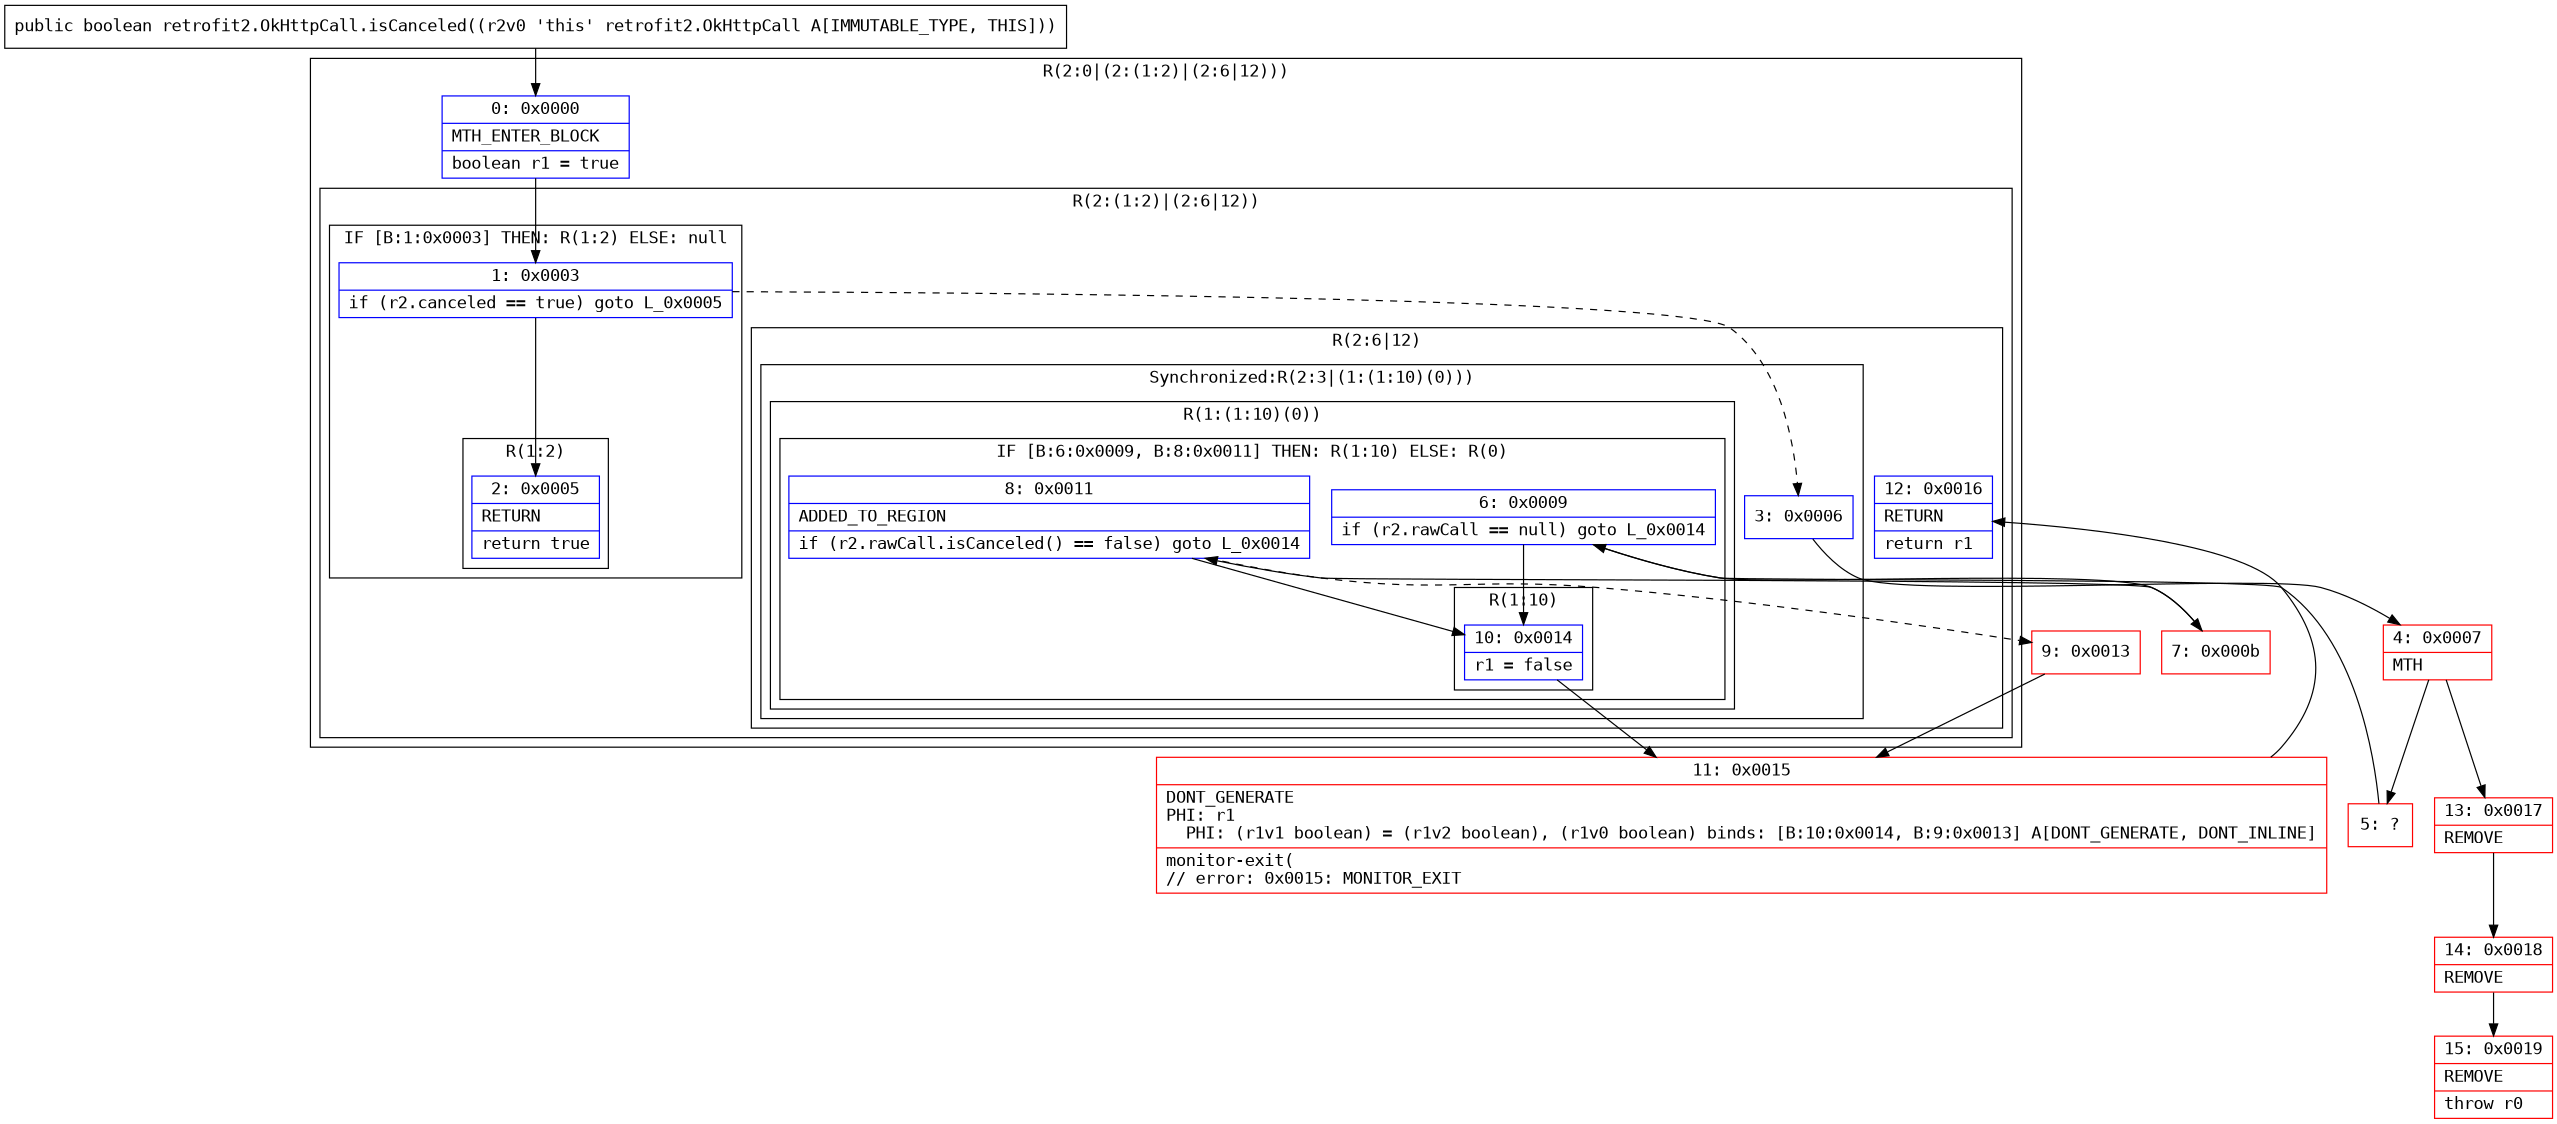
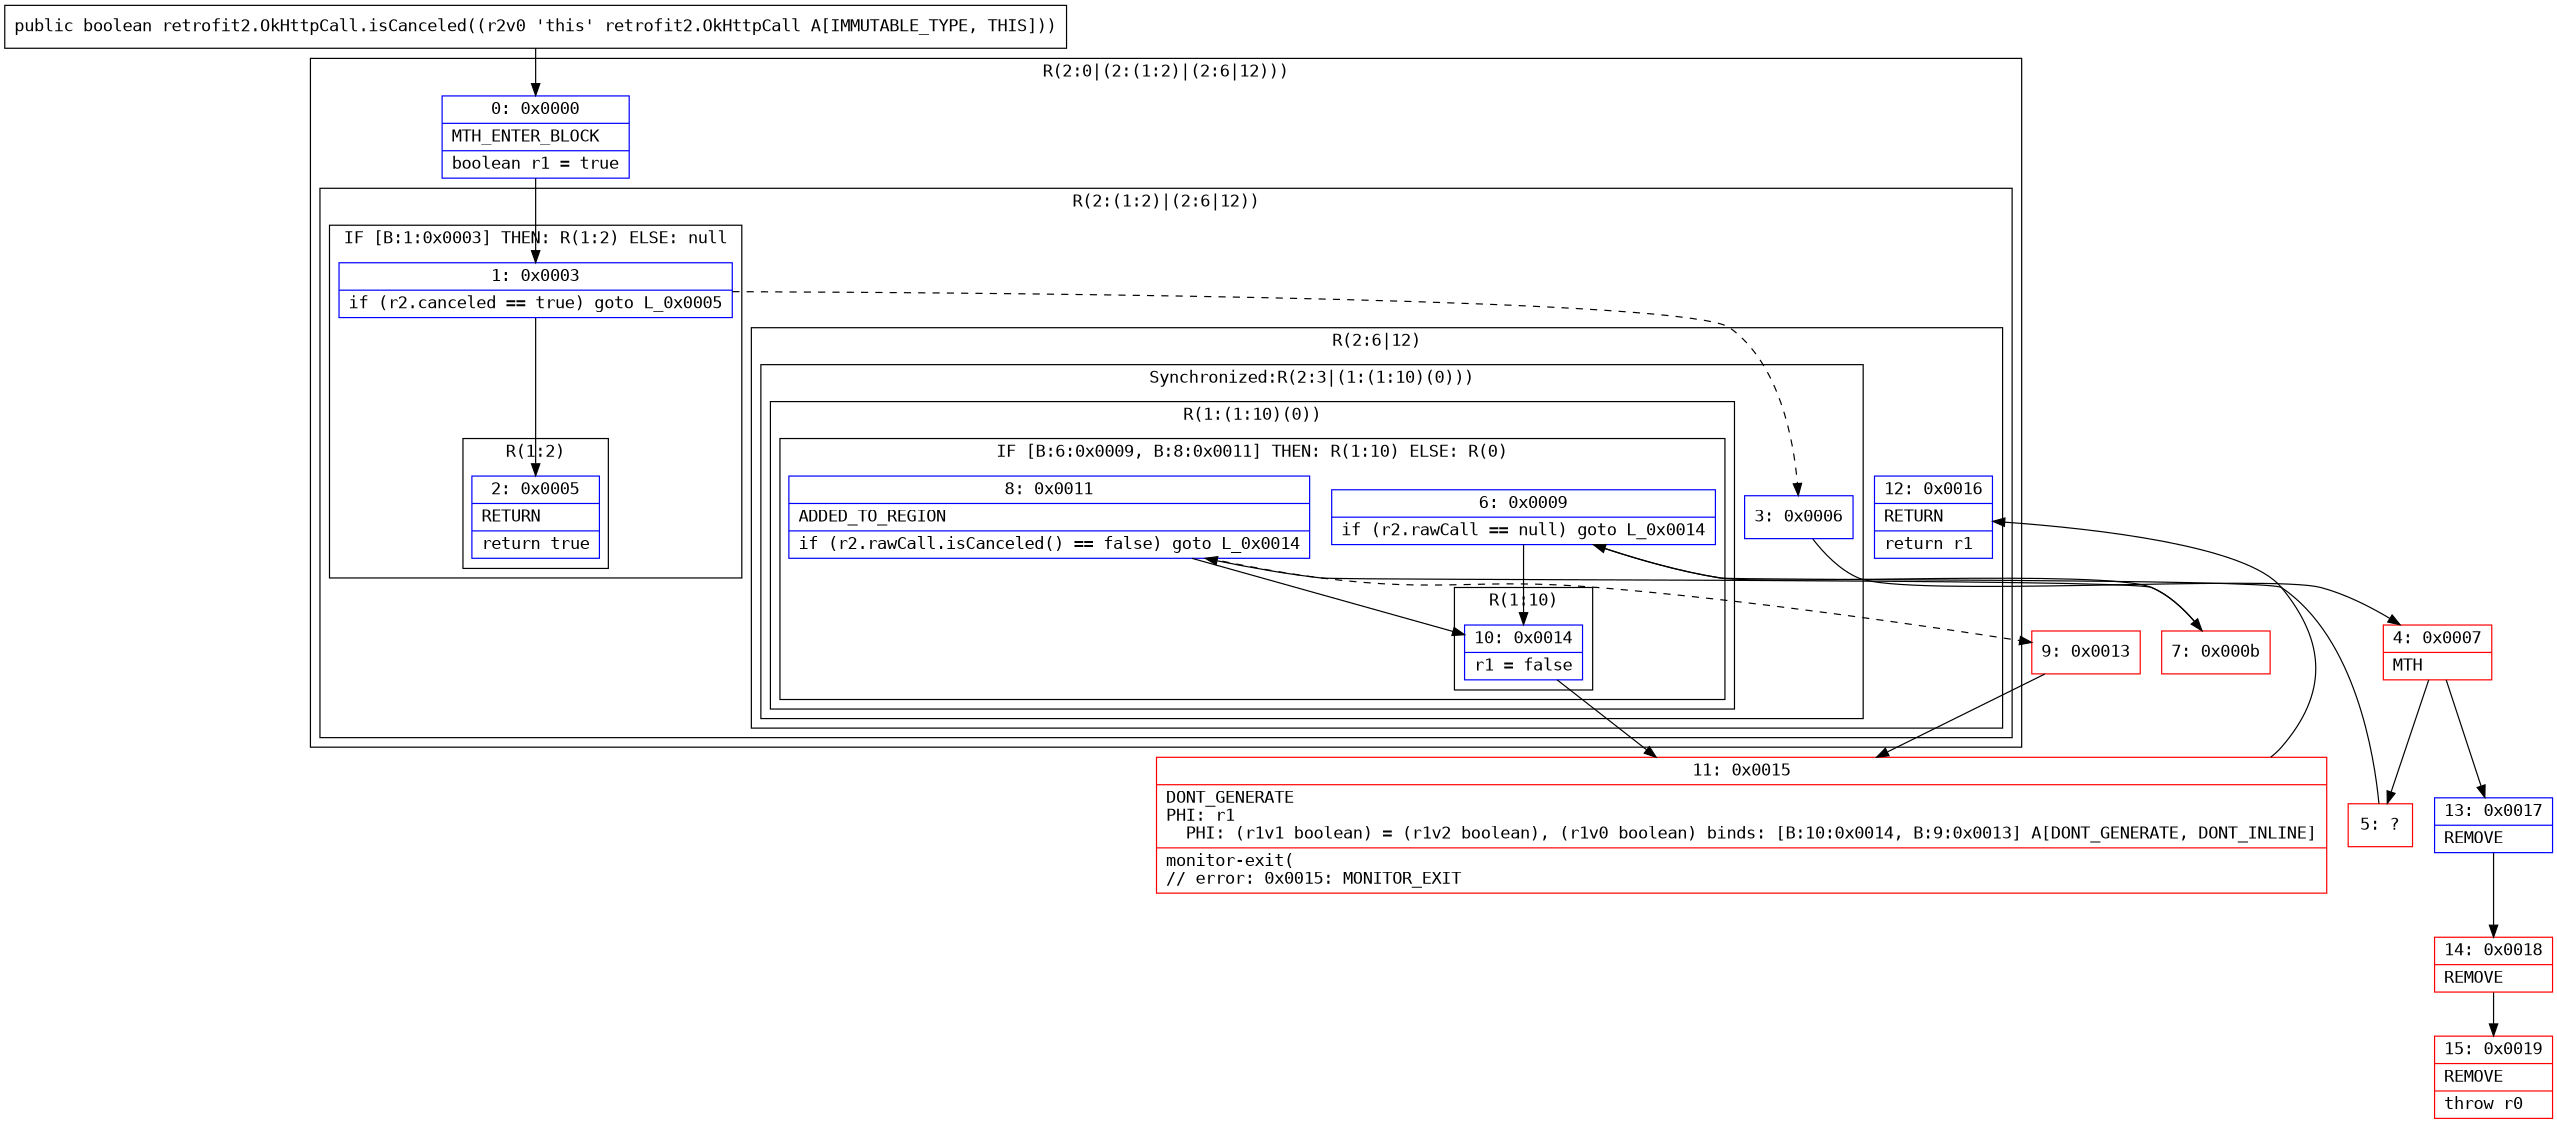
node "13: 0x0017": color red -> blue
